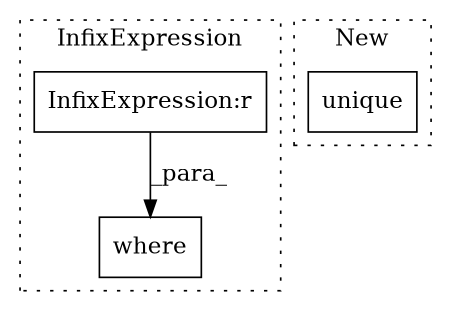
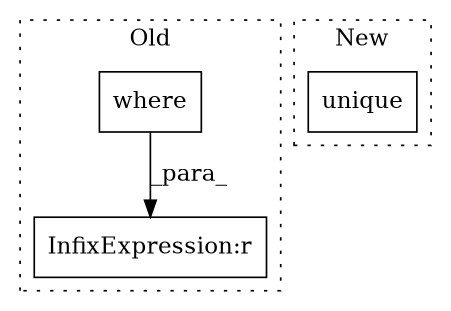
cluster "InfixExpression": label "InfixExpression" -> "Old"
edge "InfixExpression:r" -> "where": reversed
